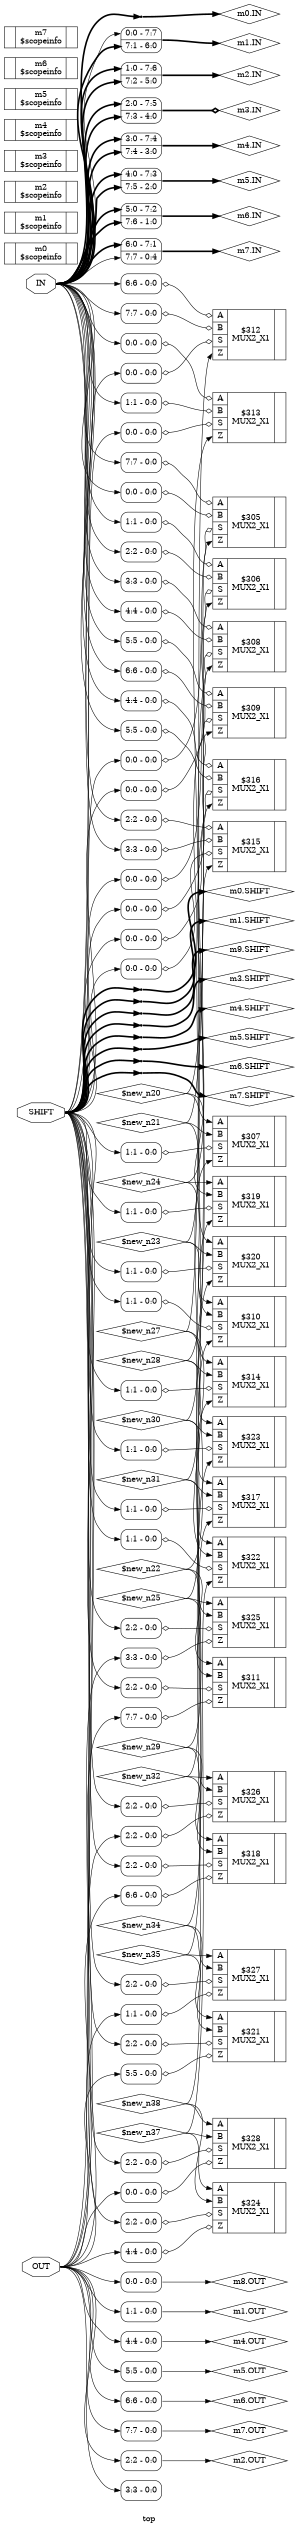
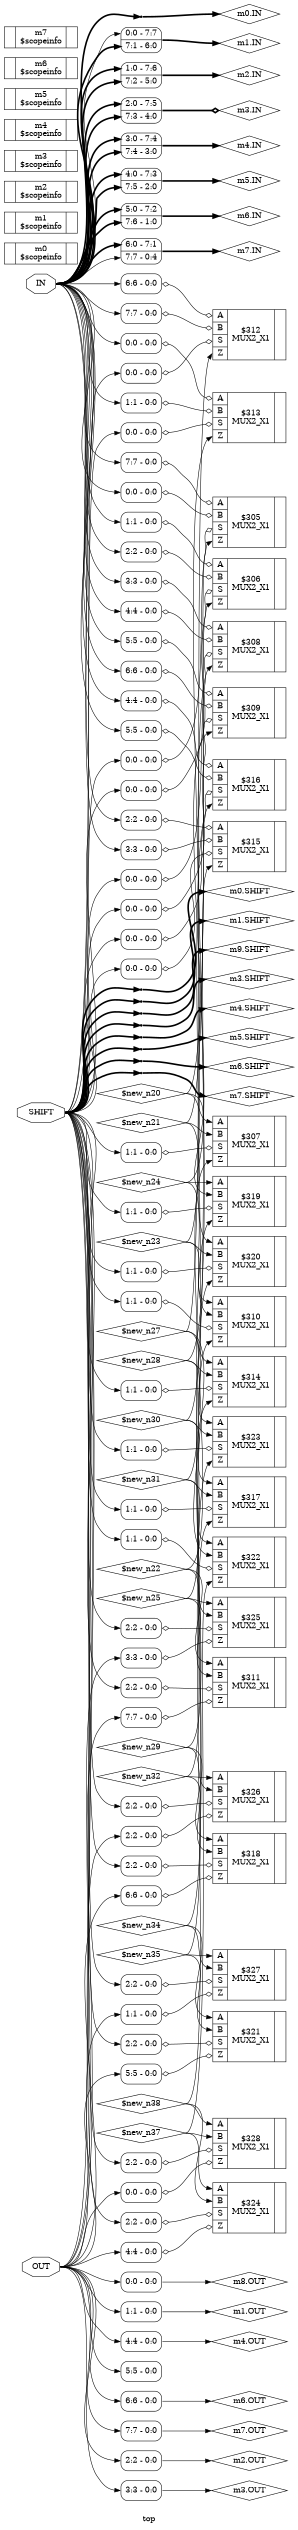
node "m5.OUT": removed
node "m3.OUT": added
